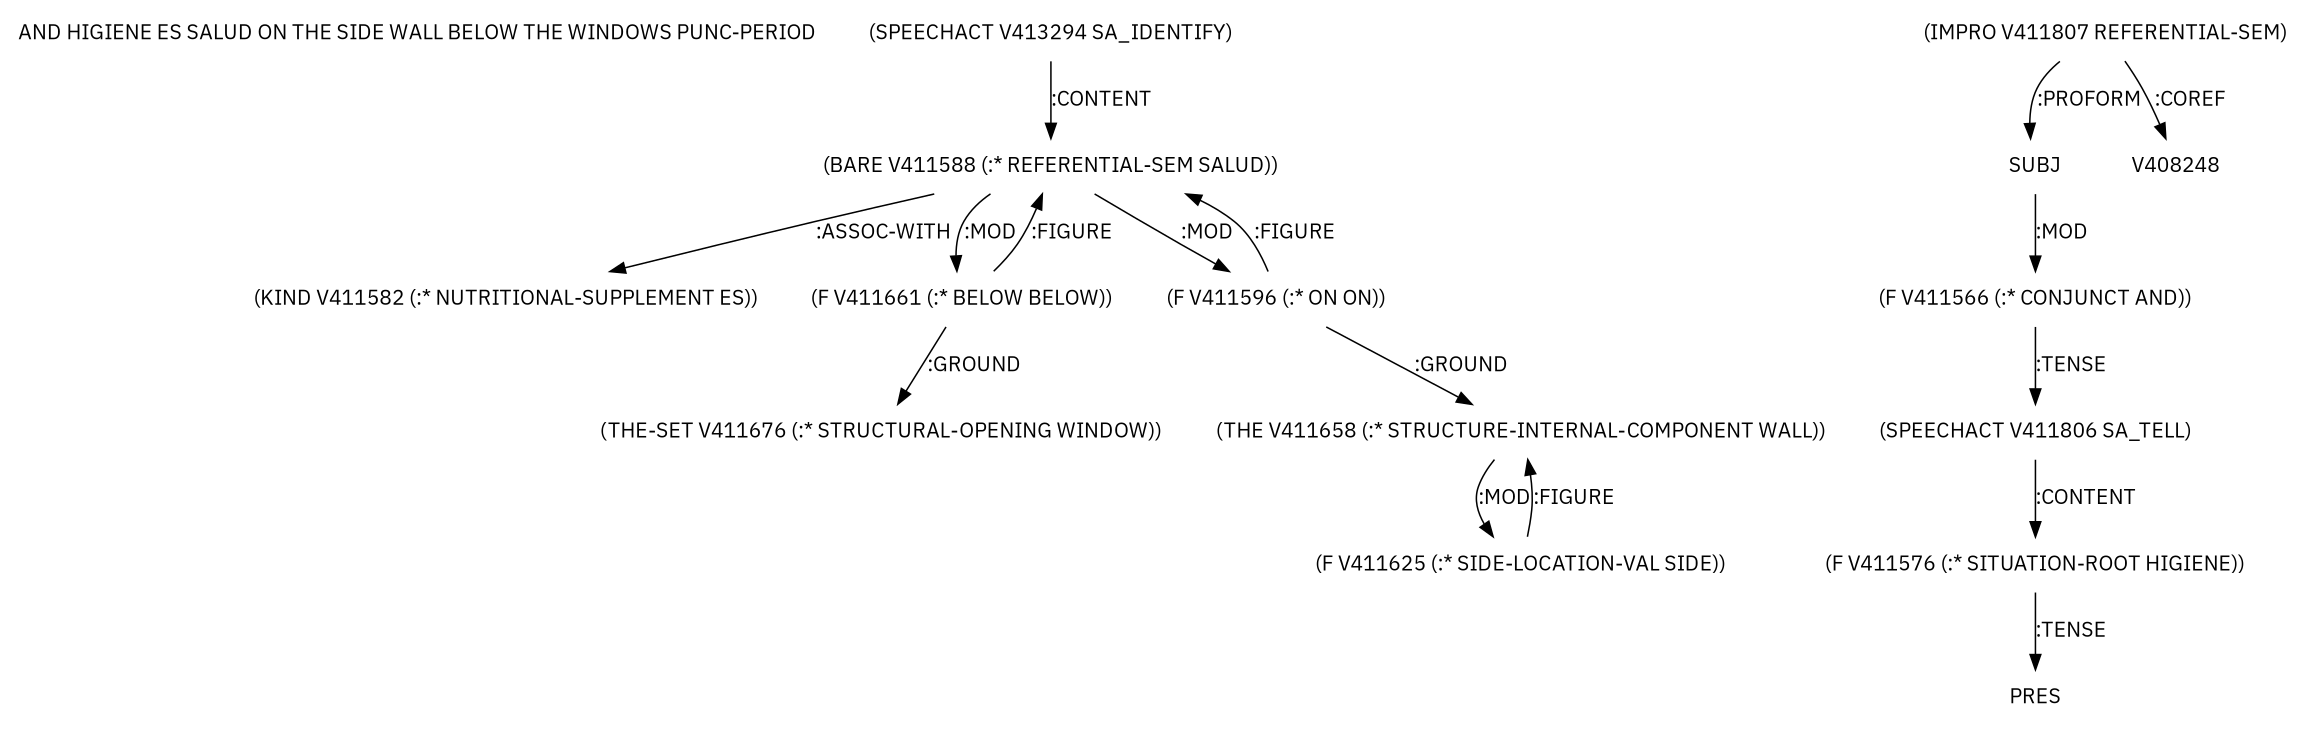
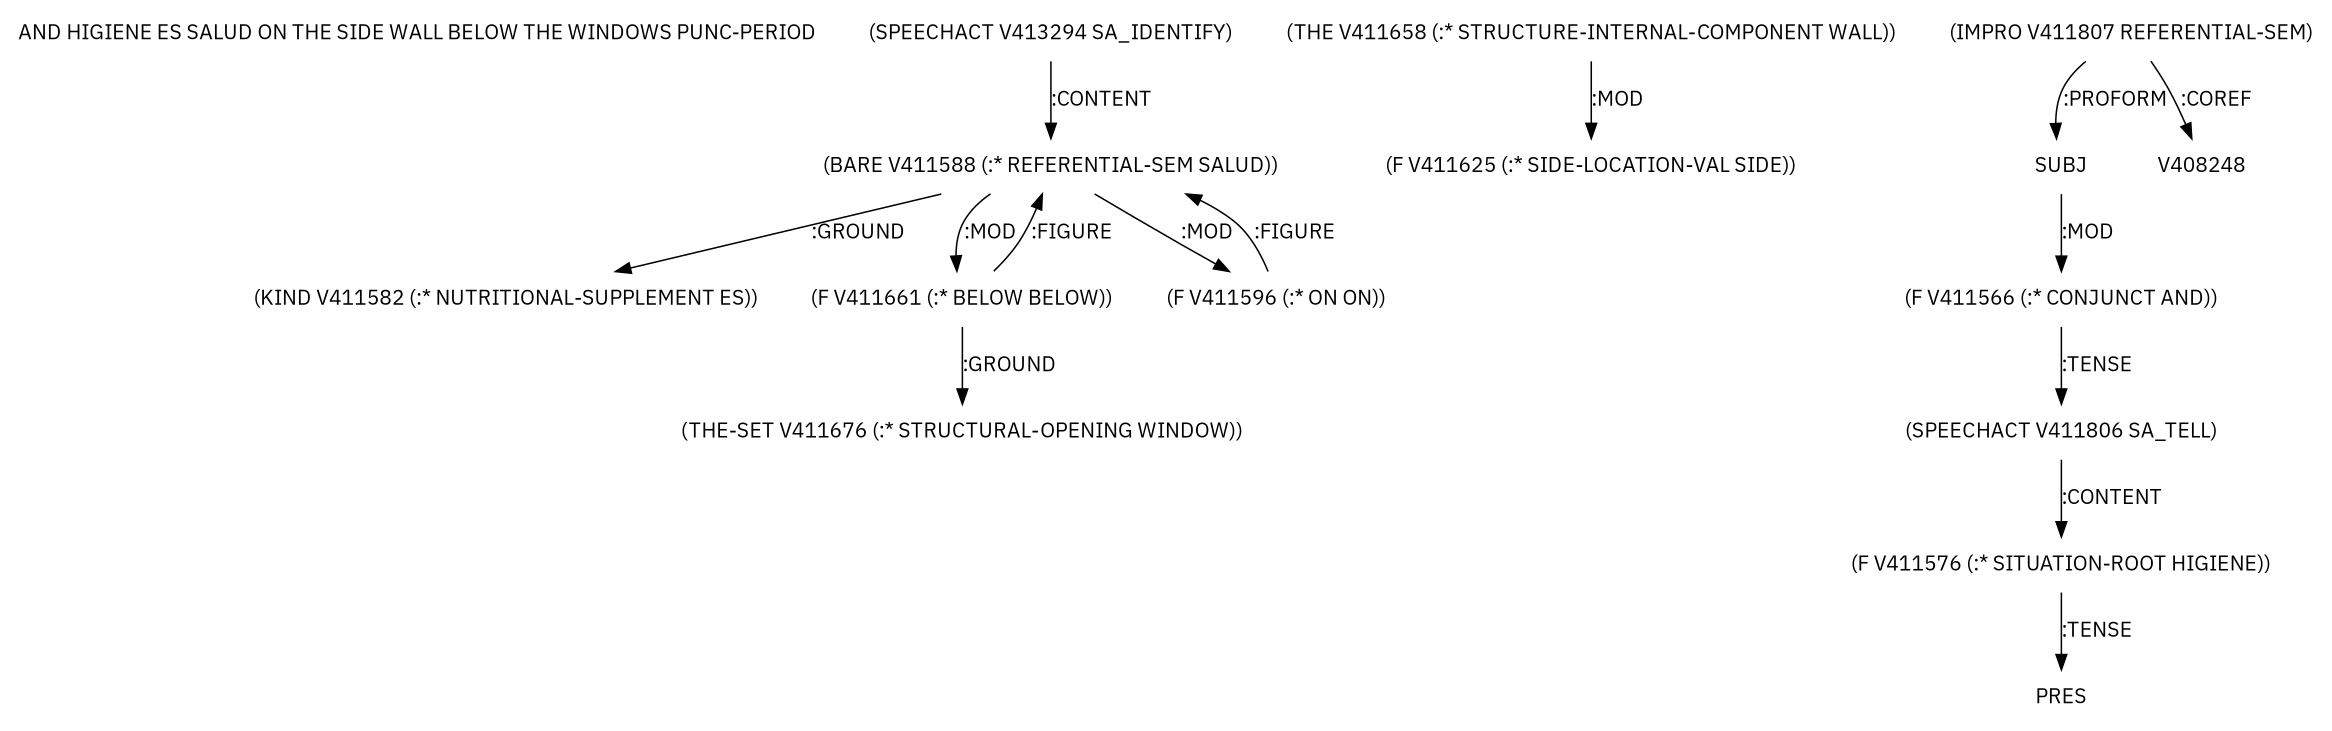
edge "(BARE V411588 (:* REFERENTIAL-SEM SALUD))" -> "(KIND V411582 (:* NUTRITIONAL-SUPPLEMENT ES))": label ":ASSOC-WITH" -> ":GROUND"
edge "(F V411596 (:* ON ON))" -> "(THE V411658 (:* STRUCTURE-INTERNAL-COMPONENT WALL))": removed, label ":GROUND"
edge "(F V411625 (:* SIDE-LOCATION-VAL SIDE))" -> "(THE V411658 (:* STRUCTURE-INTERNAL-COMPONENT WALL))": removed, label ":FIGURE"
